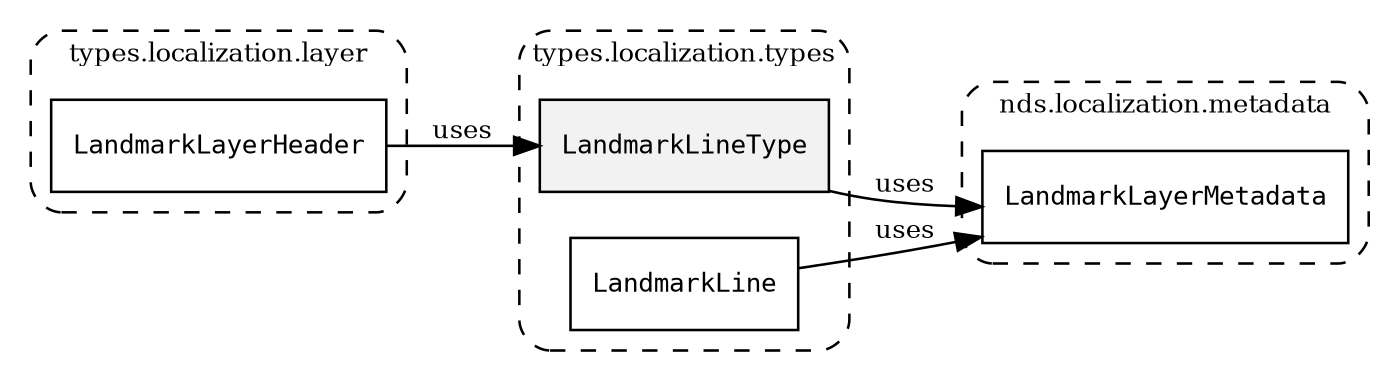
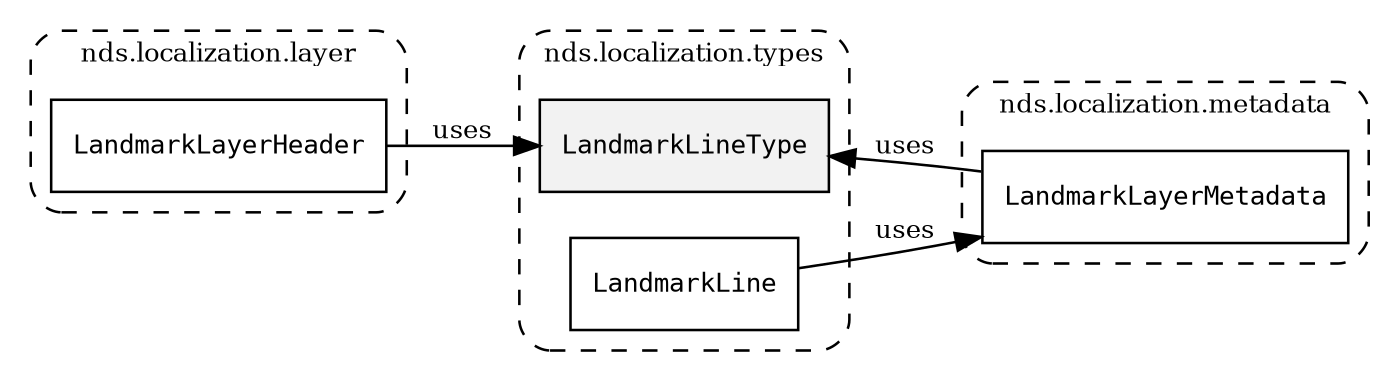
cluster "types.localization.layer": label "types.localization.layer" -> "nds.localization.layer"
cluster "types.localization.types": label "types.localization.types" -> "nds.localization.types"
edge "LandmarkLineType" -> "LandmarkLayerMetadata": reversed
